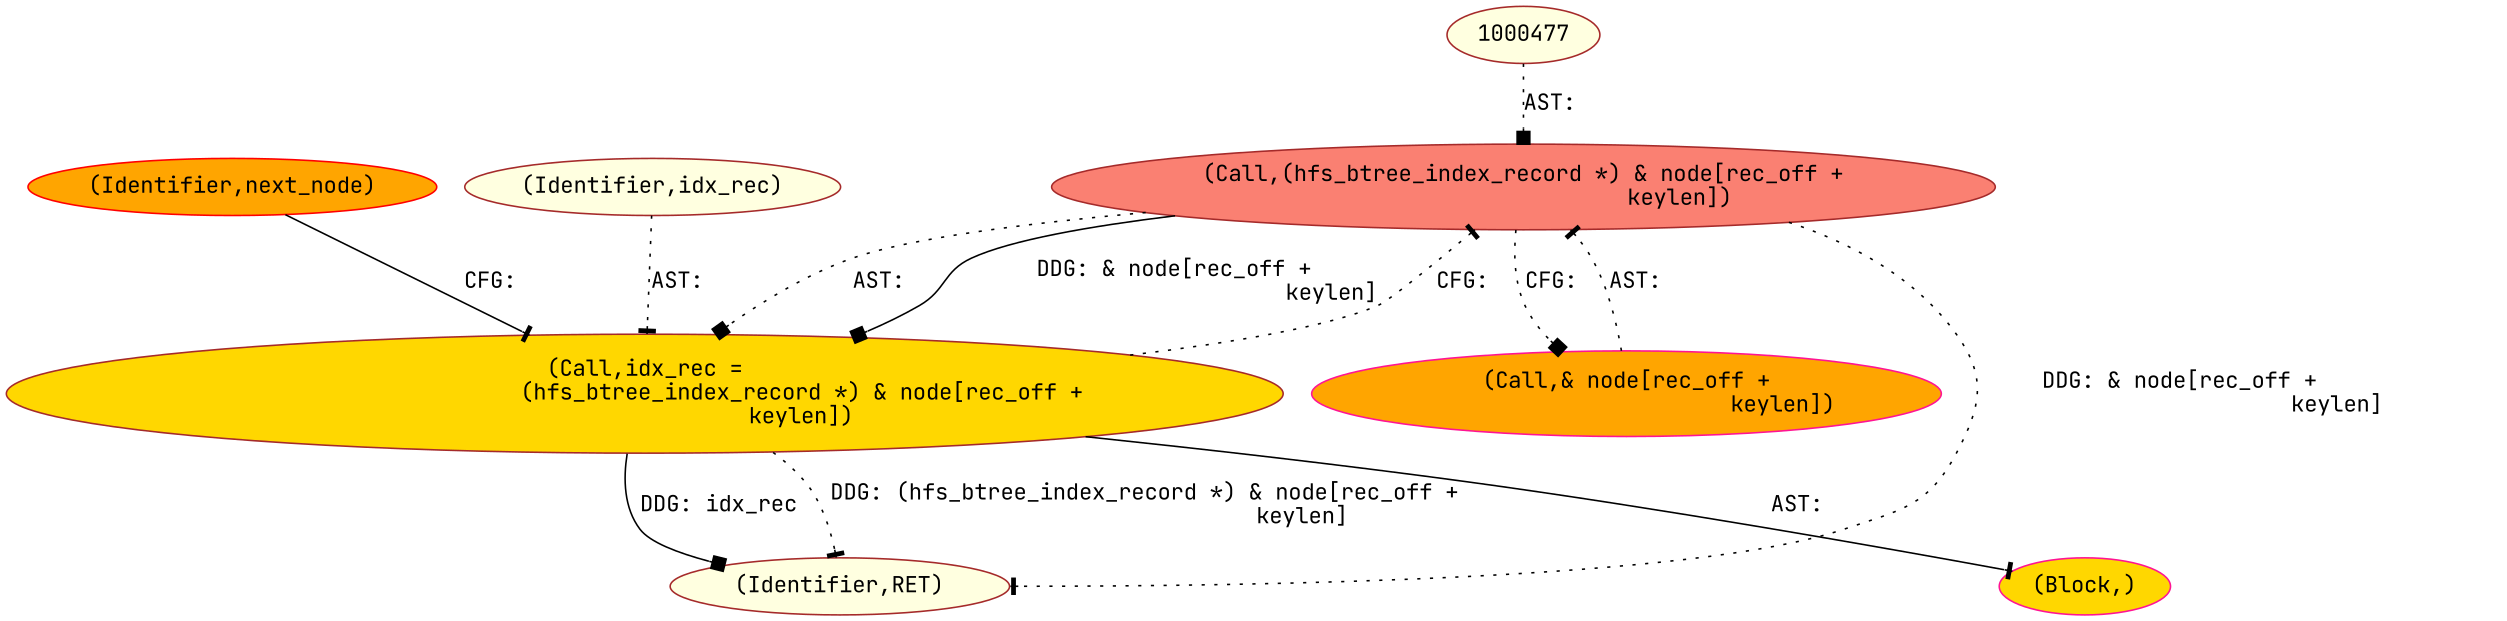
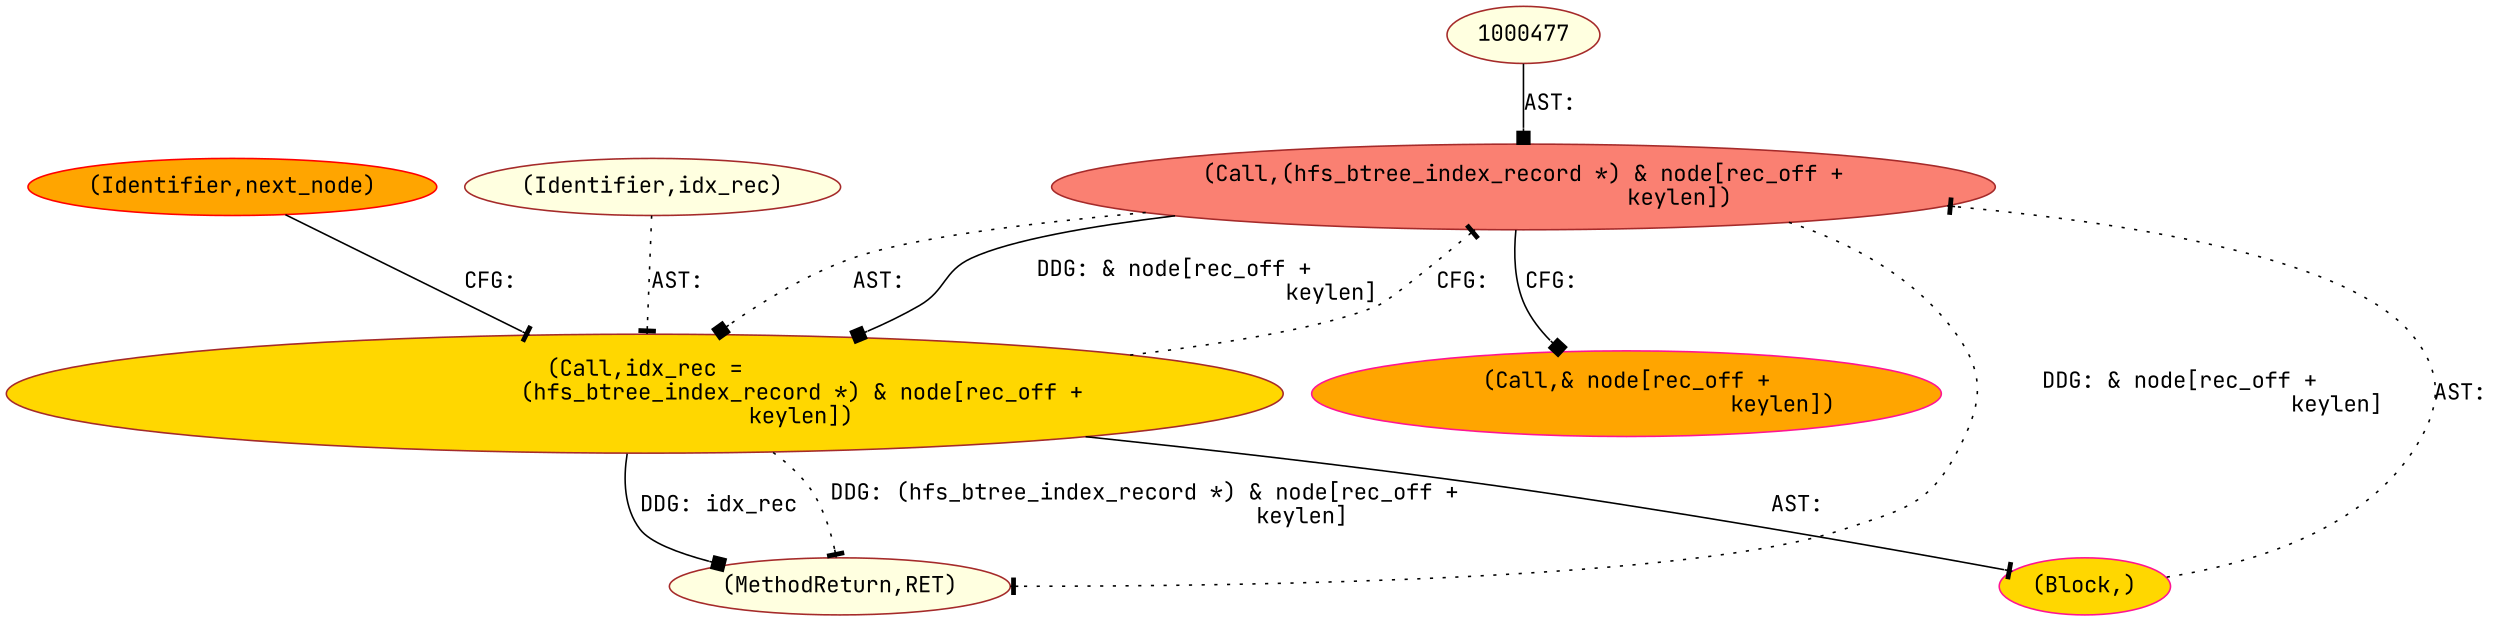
edge "1000477" -> "(Call,(hfs_btree_index_record *) & node[rec_off + keylen])": style dotted -> solid
edge "(Call,(hfs_btree_index_record *) & node[rec_off + keylen])" -> "(Call,& node[rec_off + keylen])": style dotted -> solid
edge "(Call,& node[rec_off + keylen])" -> "(Call,(hfs_btree_index_record *) & node[rec_off + keylen])": now "(Block,)" -> "(Call,(hfs_btree_index_record *) & node[rec_off + keylen])"
node "(Identifier,RET)": label "(Identifier,RET)" -> "(MethodReturn,RET)"
